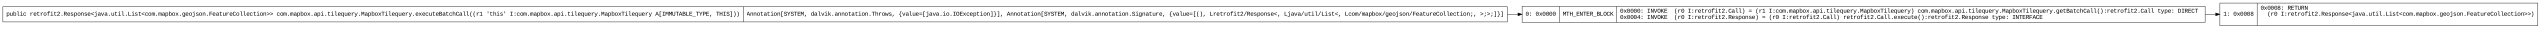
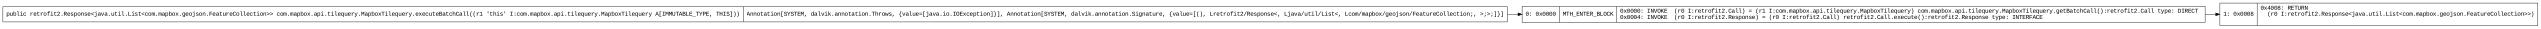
node "1: 0x0008": text "0x0008: RETURN" -> "0x4008: RETURN"
